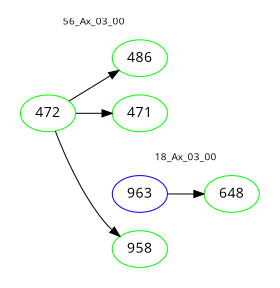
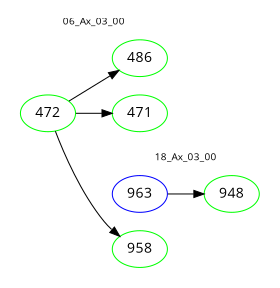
cluster "56_Ax_03_00": label "56_Ax_03_00" -> "06_Ax_03_00"
node "648": label "648" -> "948"
